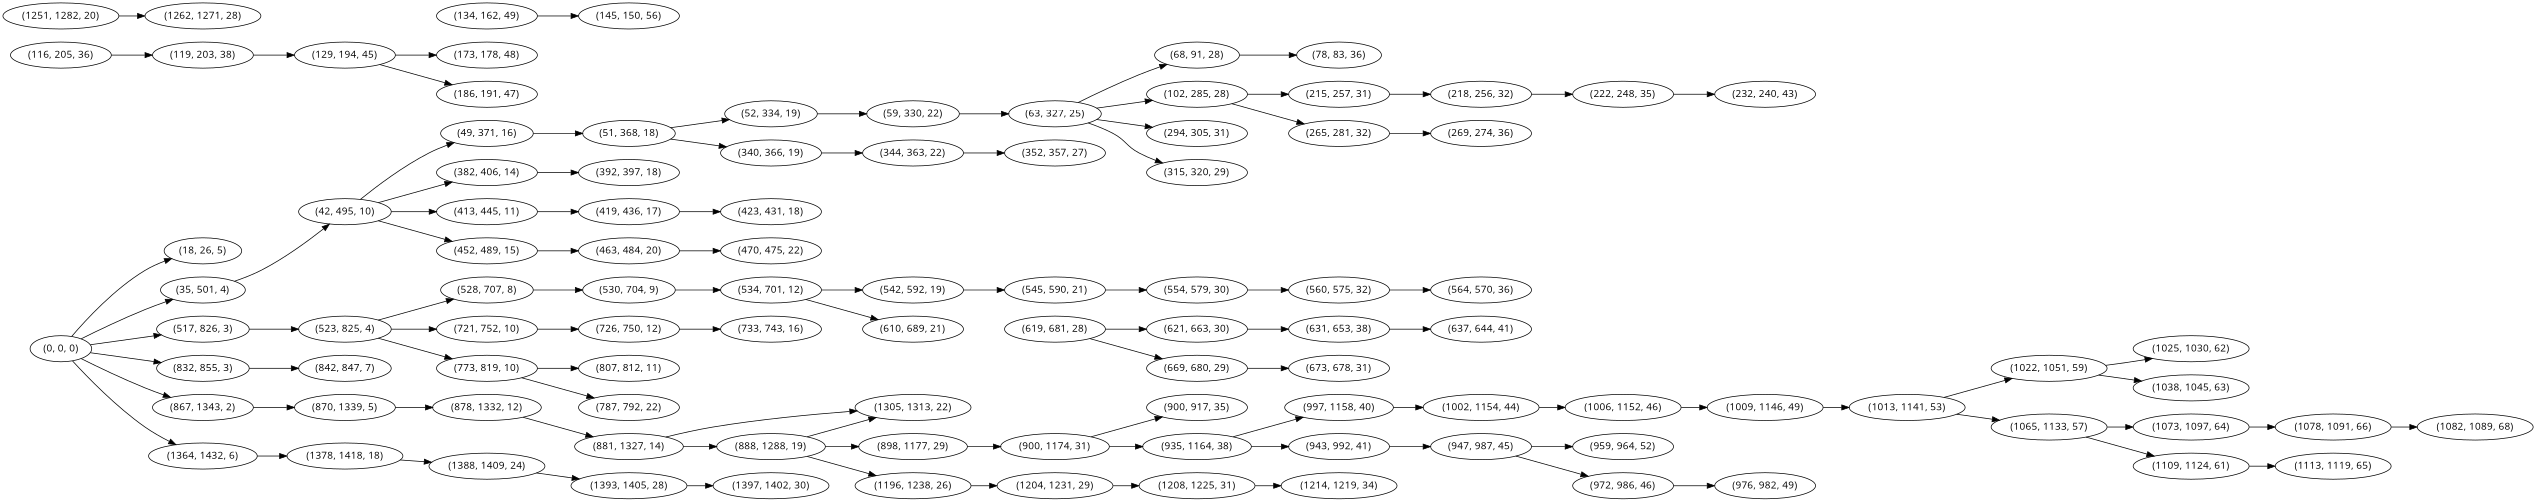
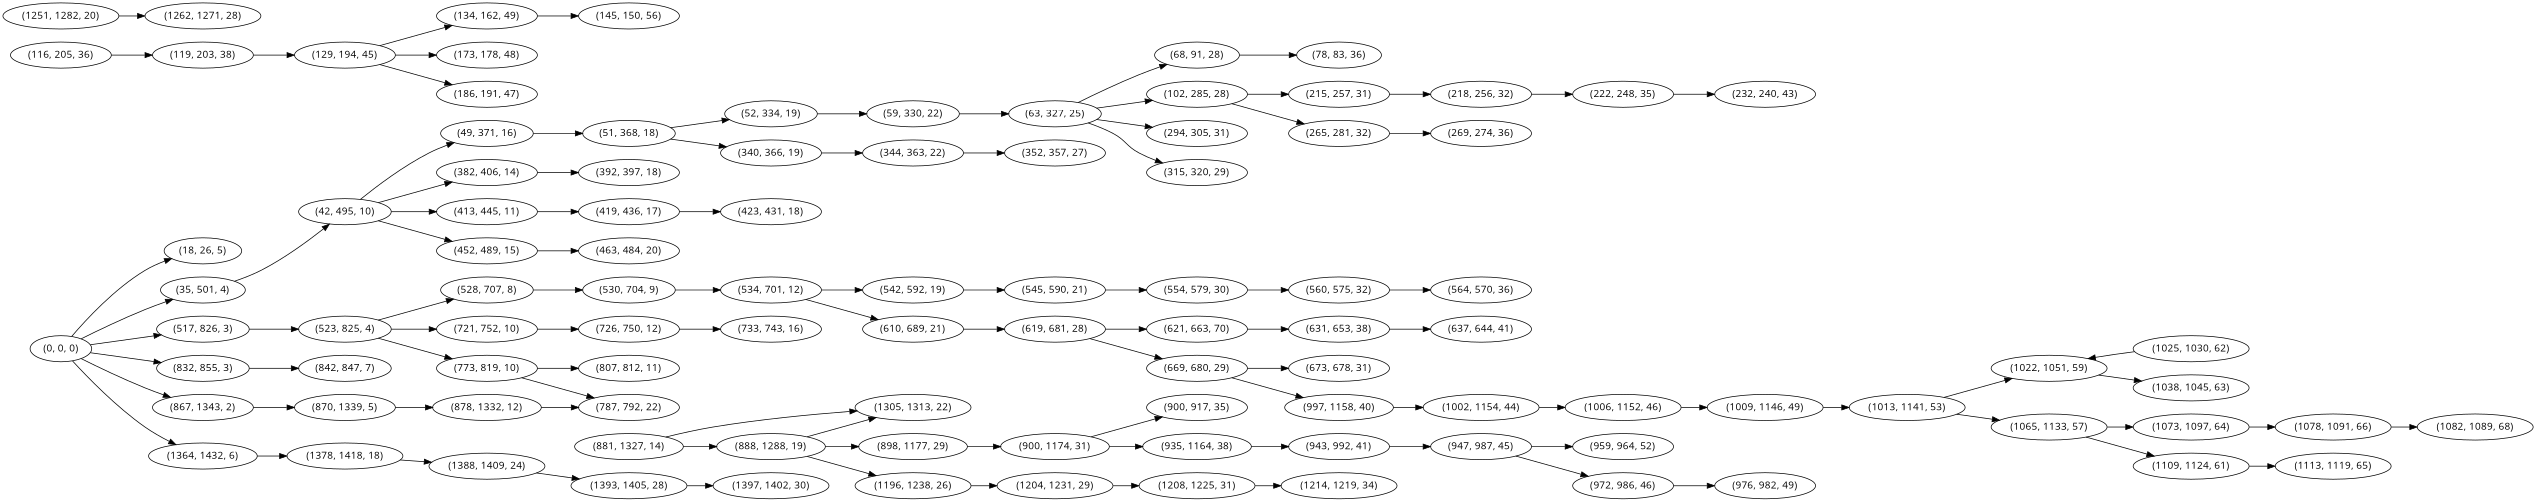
edge "(129, 194, 45)" -> "(134, 162, 49)": added
node "(470, 475, 22)": removed
edge "(610, 689, 21)" -> "(619, 681, 28)": added
node "(621, 663, 30)": label "(621, 663, 30)" -> "(621, 663, 70)"
edge "(1022, 1051, 59)" -> "(1025, 1030, 62)": reversed
edge "(878, 1332, 12)" -> "(881, 1327, 14)": now "(878, 1332, 12)" -> "(787, 792, 22)"
edge "(935, 1164, 38)" -> "(997, 1158, 40)": now "(669, 680, 29)" -> "(997, 1158, 40)"
